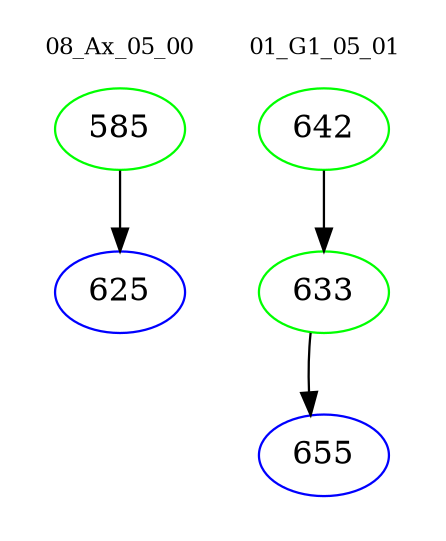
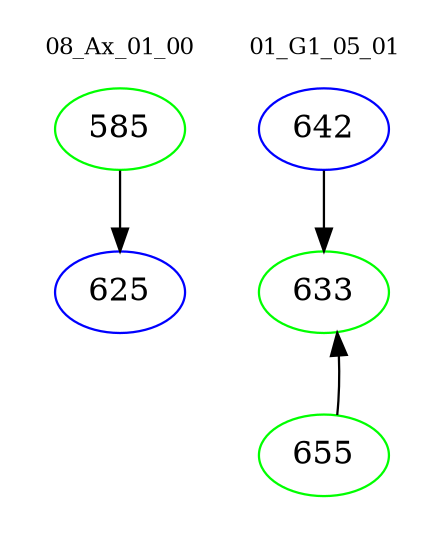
cluster "08_Ax_05_00": label "08_Ax_05_00" -> "08_Ax_01_00"
node "642": color green -> blue
edge "633" -> "655": reversed
node "655": color blue -> green
